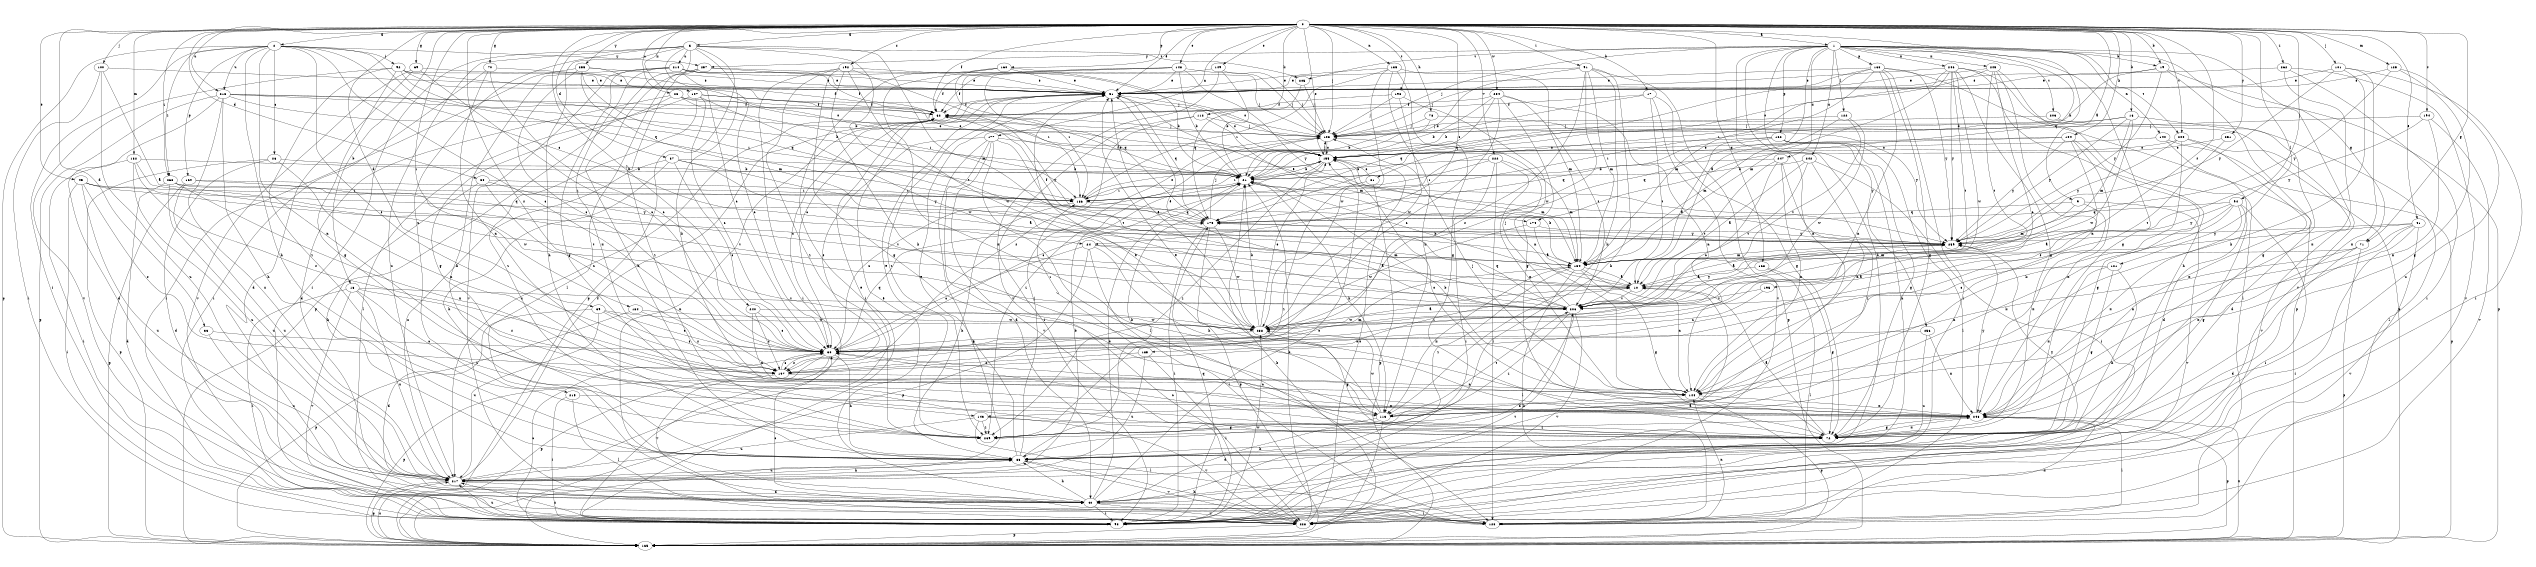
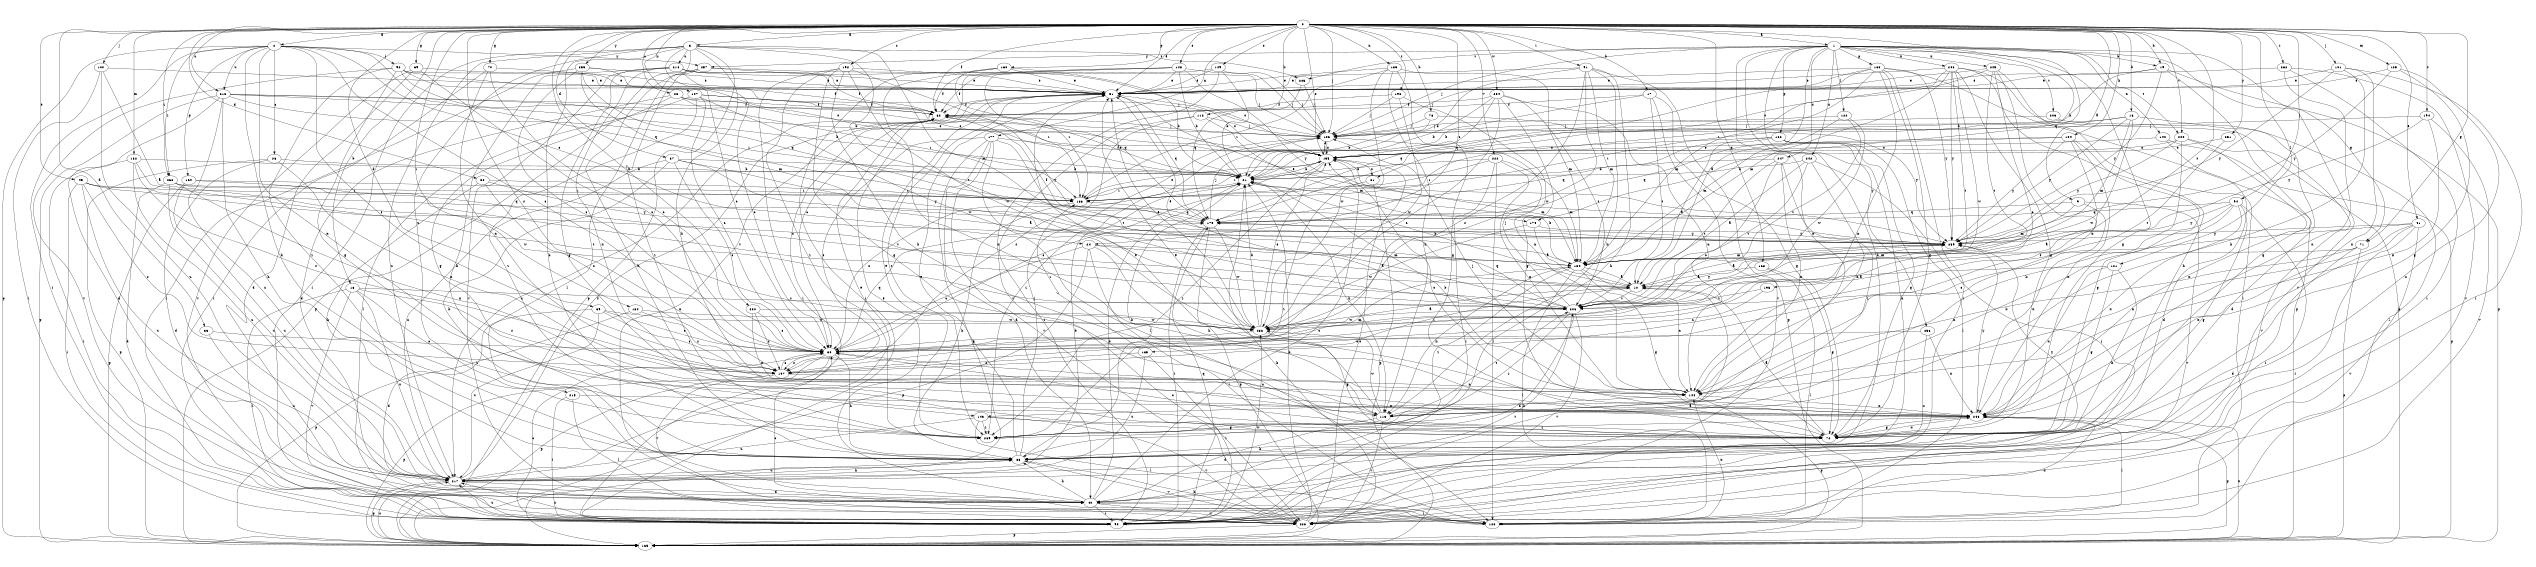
edge "149" -> "51": added, label "e"
edge "81" -> "155": reversed
node "240": label "240" -> "230"
